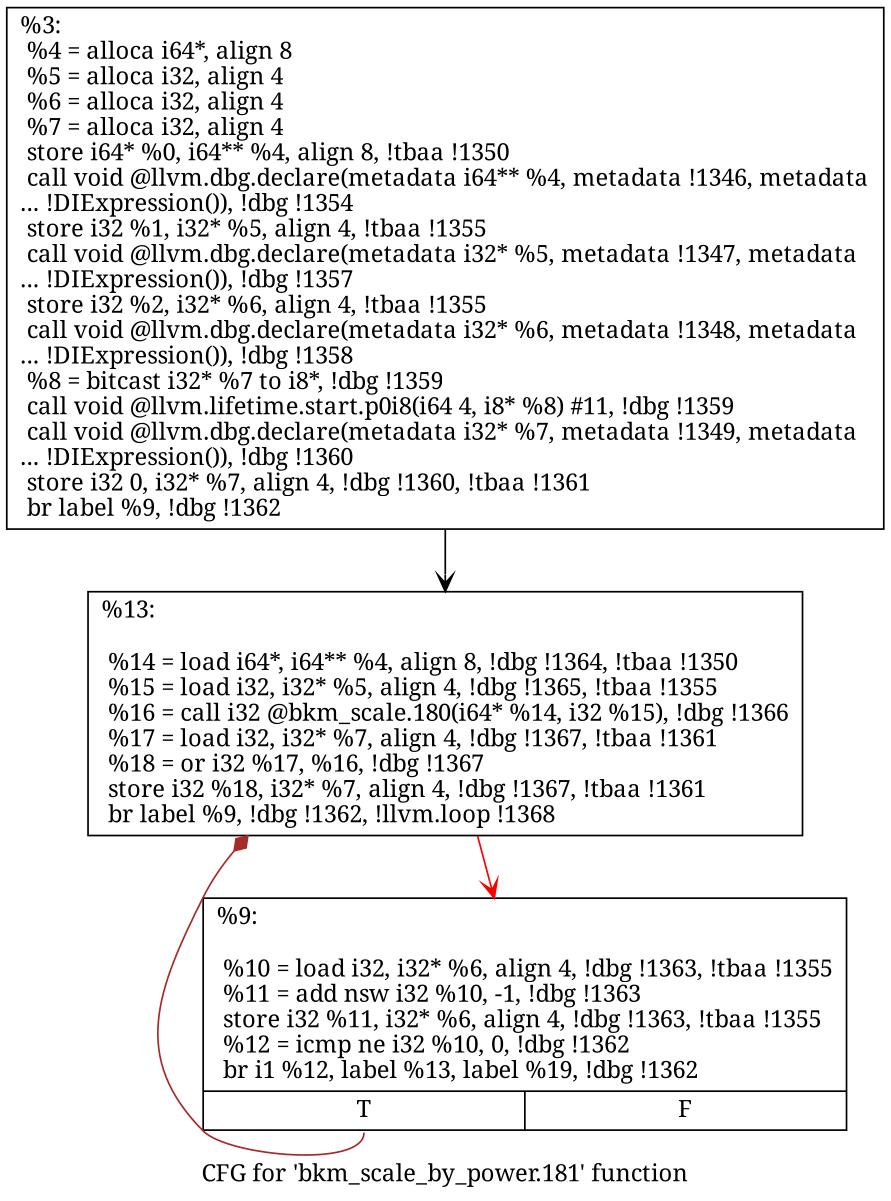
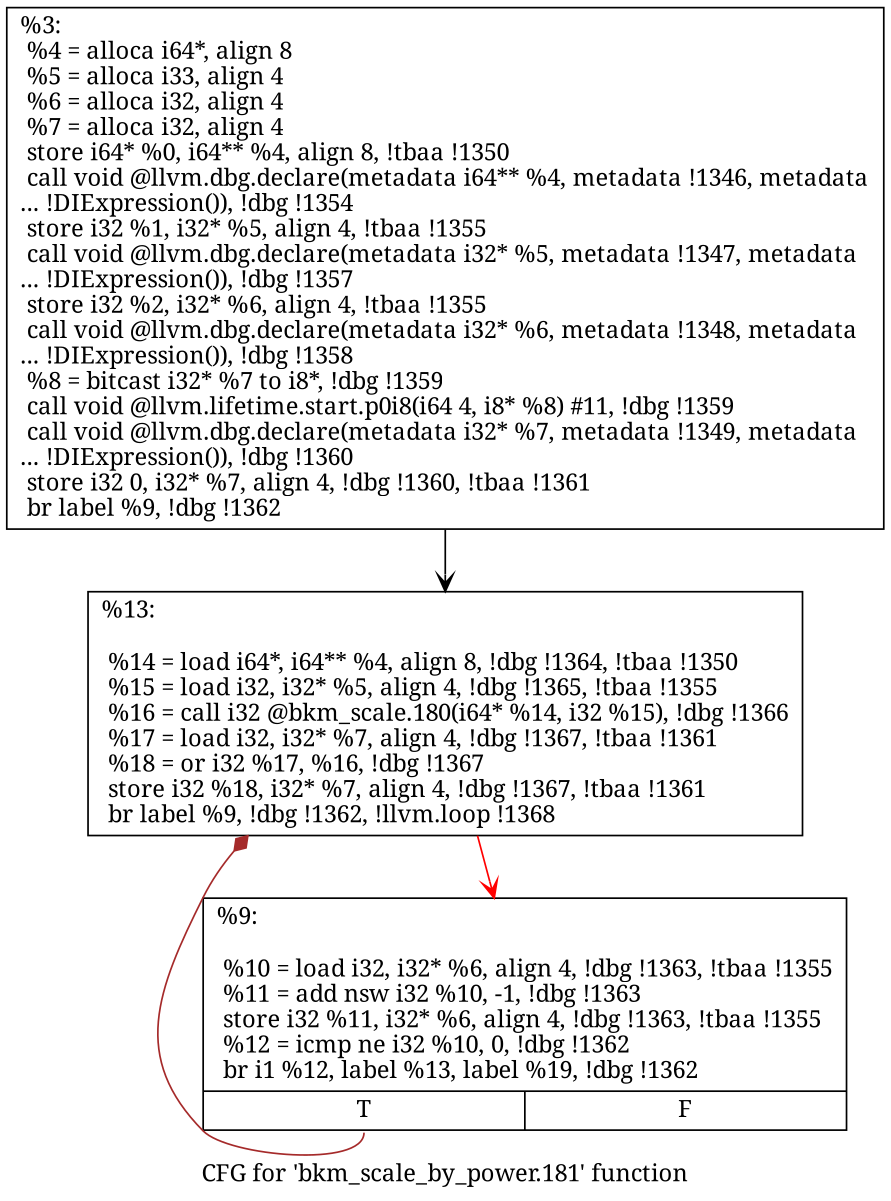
node "%3:": text "%5 = alloca i32, align 4" -> "%5 = alloca i33, align 4"
